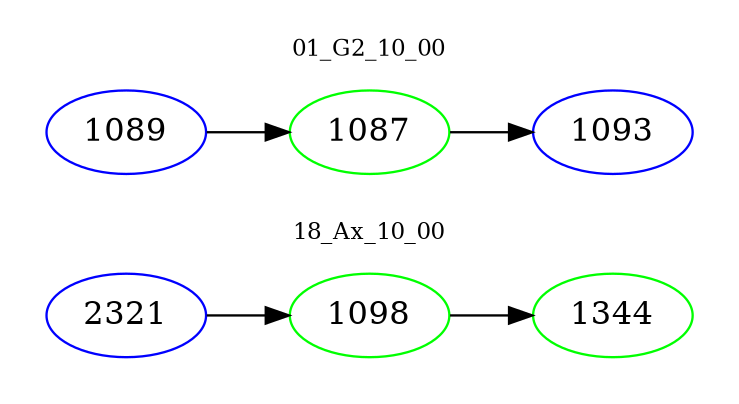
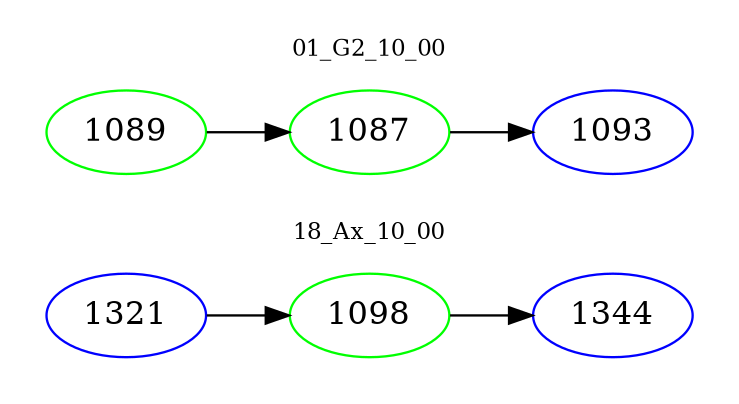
node "1089": color blue -> green
node "2321": label "2321" -> "1321"
node "1344": color green -> blue
